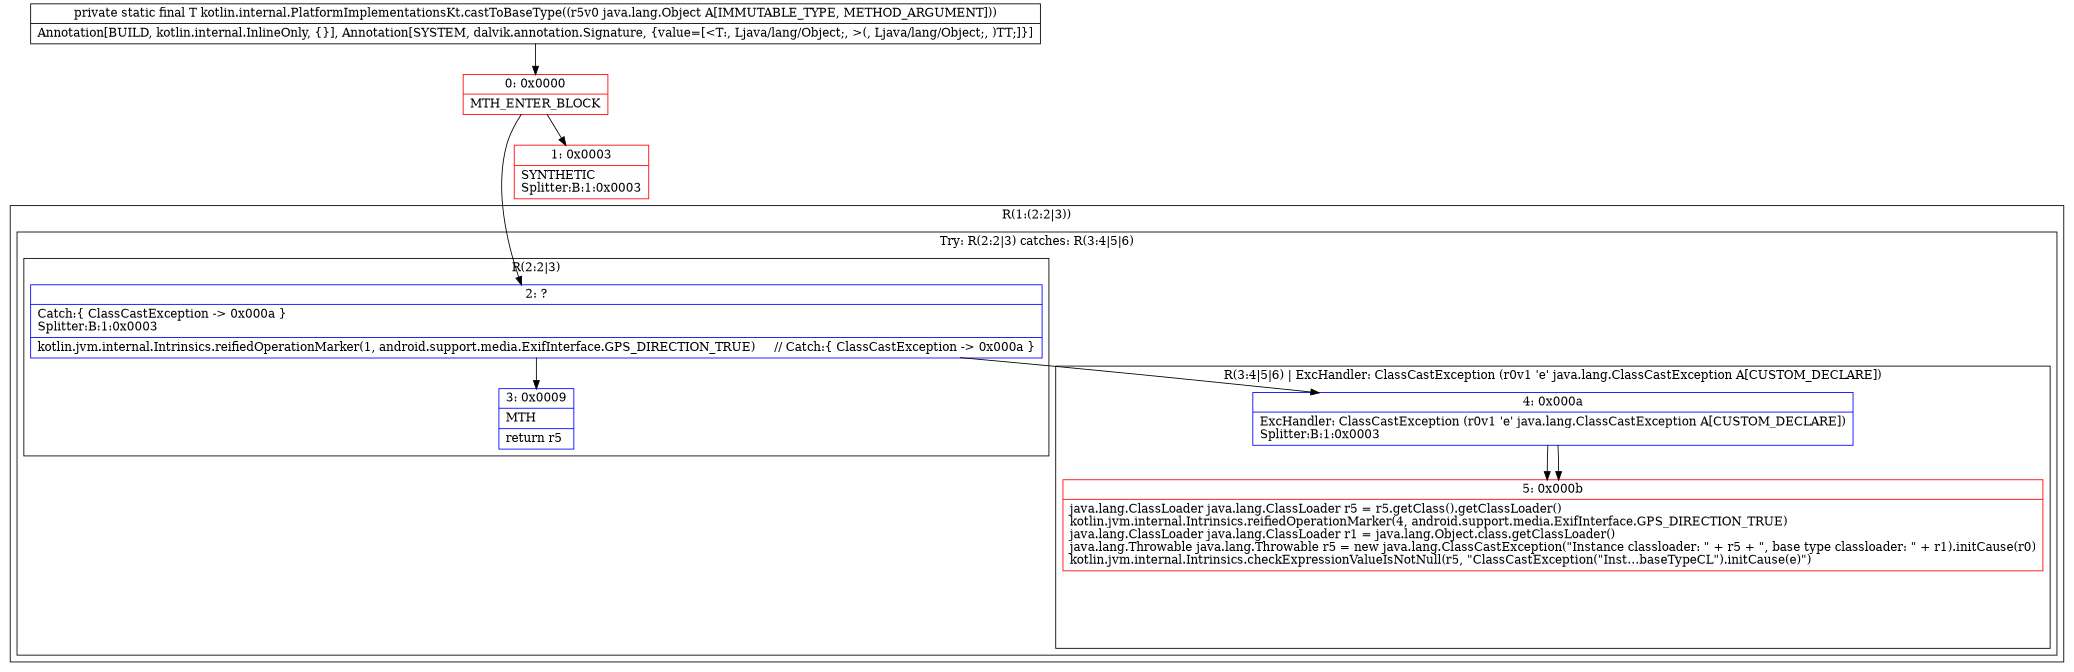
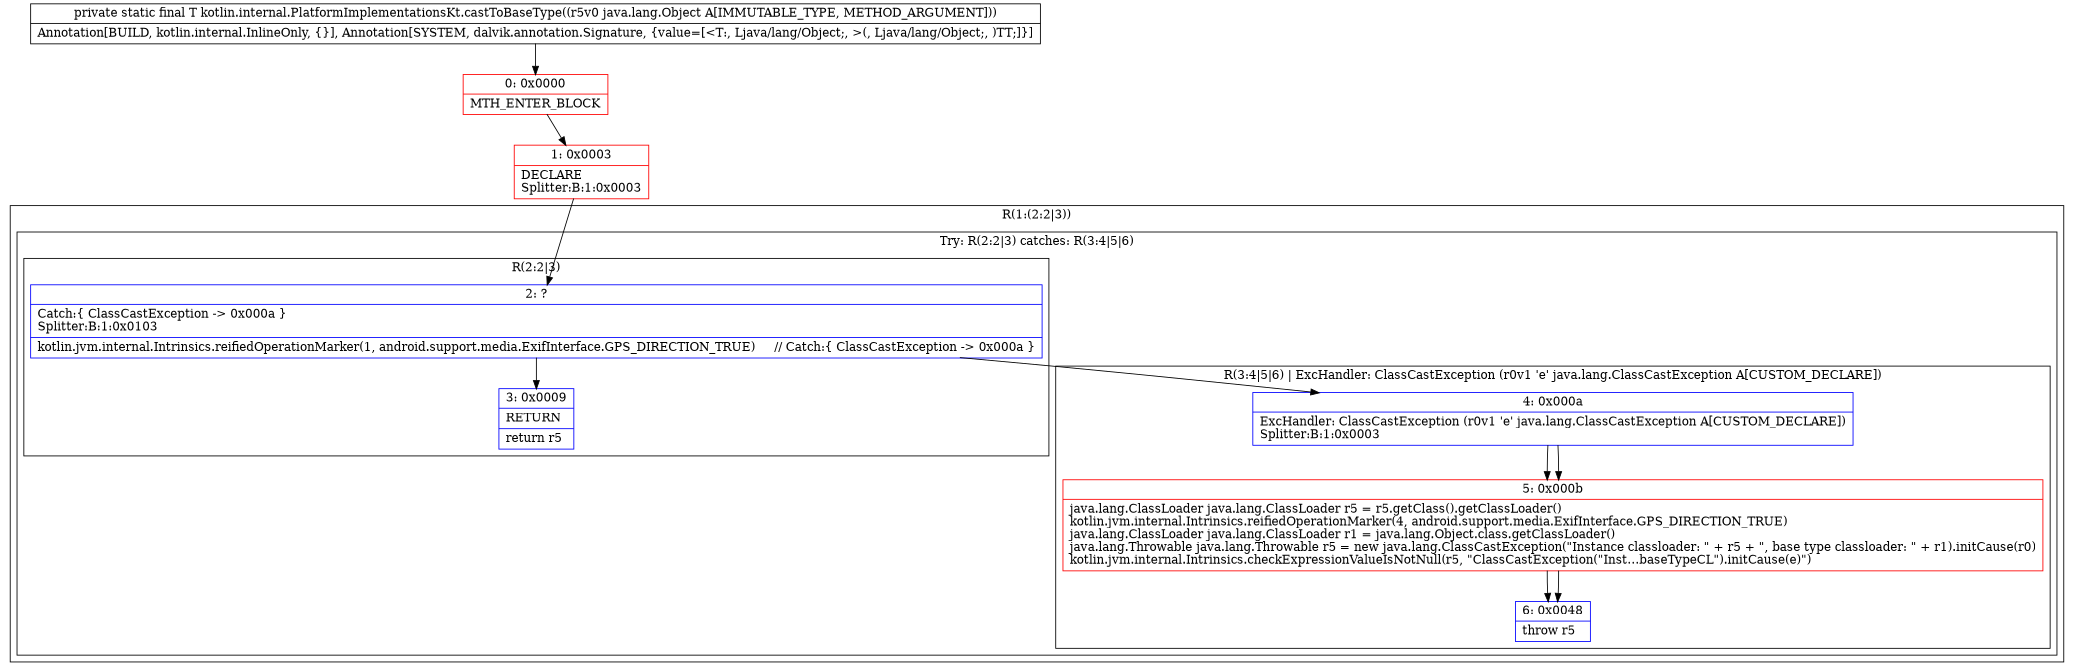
node "1: 0x0003": text "SYNTHETIC" -> "DECLARE"
edge "0: 0x0000" -> "2: ?": now "1: 0x0003" -> "2: ?"
node "2: ?": text "Splitter:B:1:0x0003" -> "Splitter:B:1:0x0103"
node "3: 0x0009": text "MTH" -> "RETURN"
node "6: 0x0048": added
